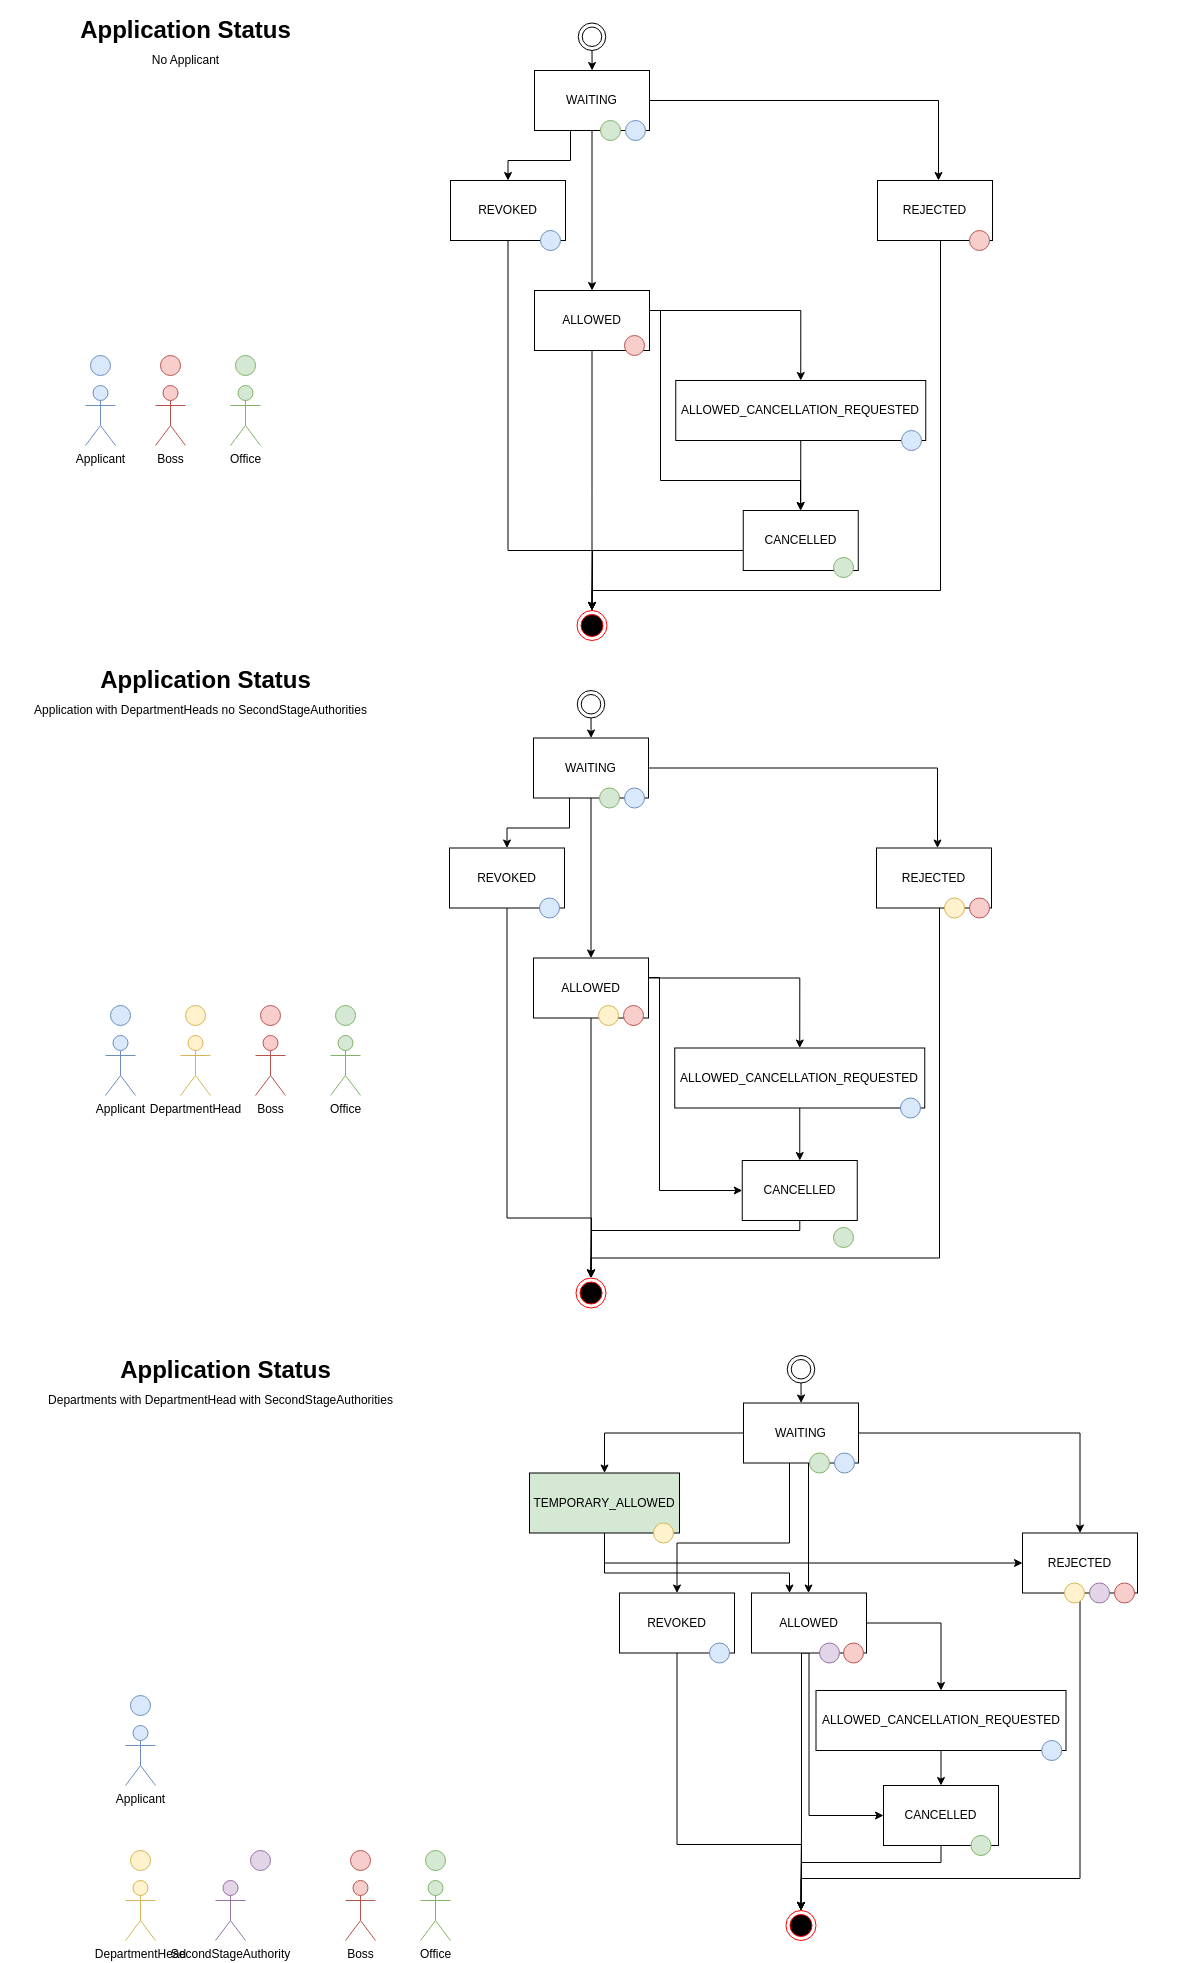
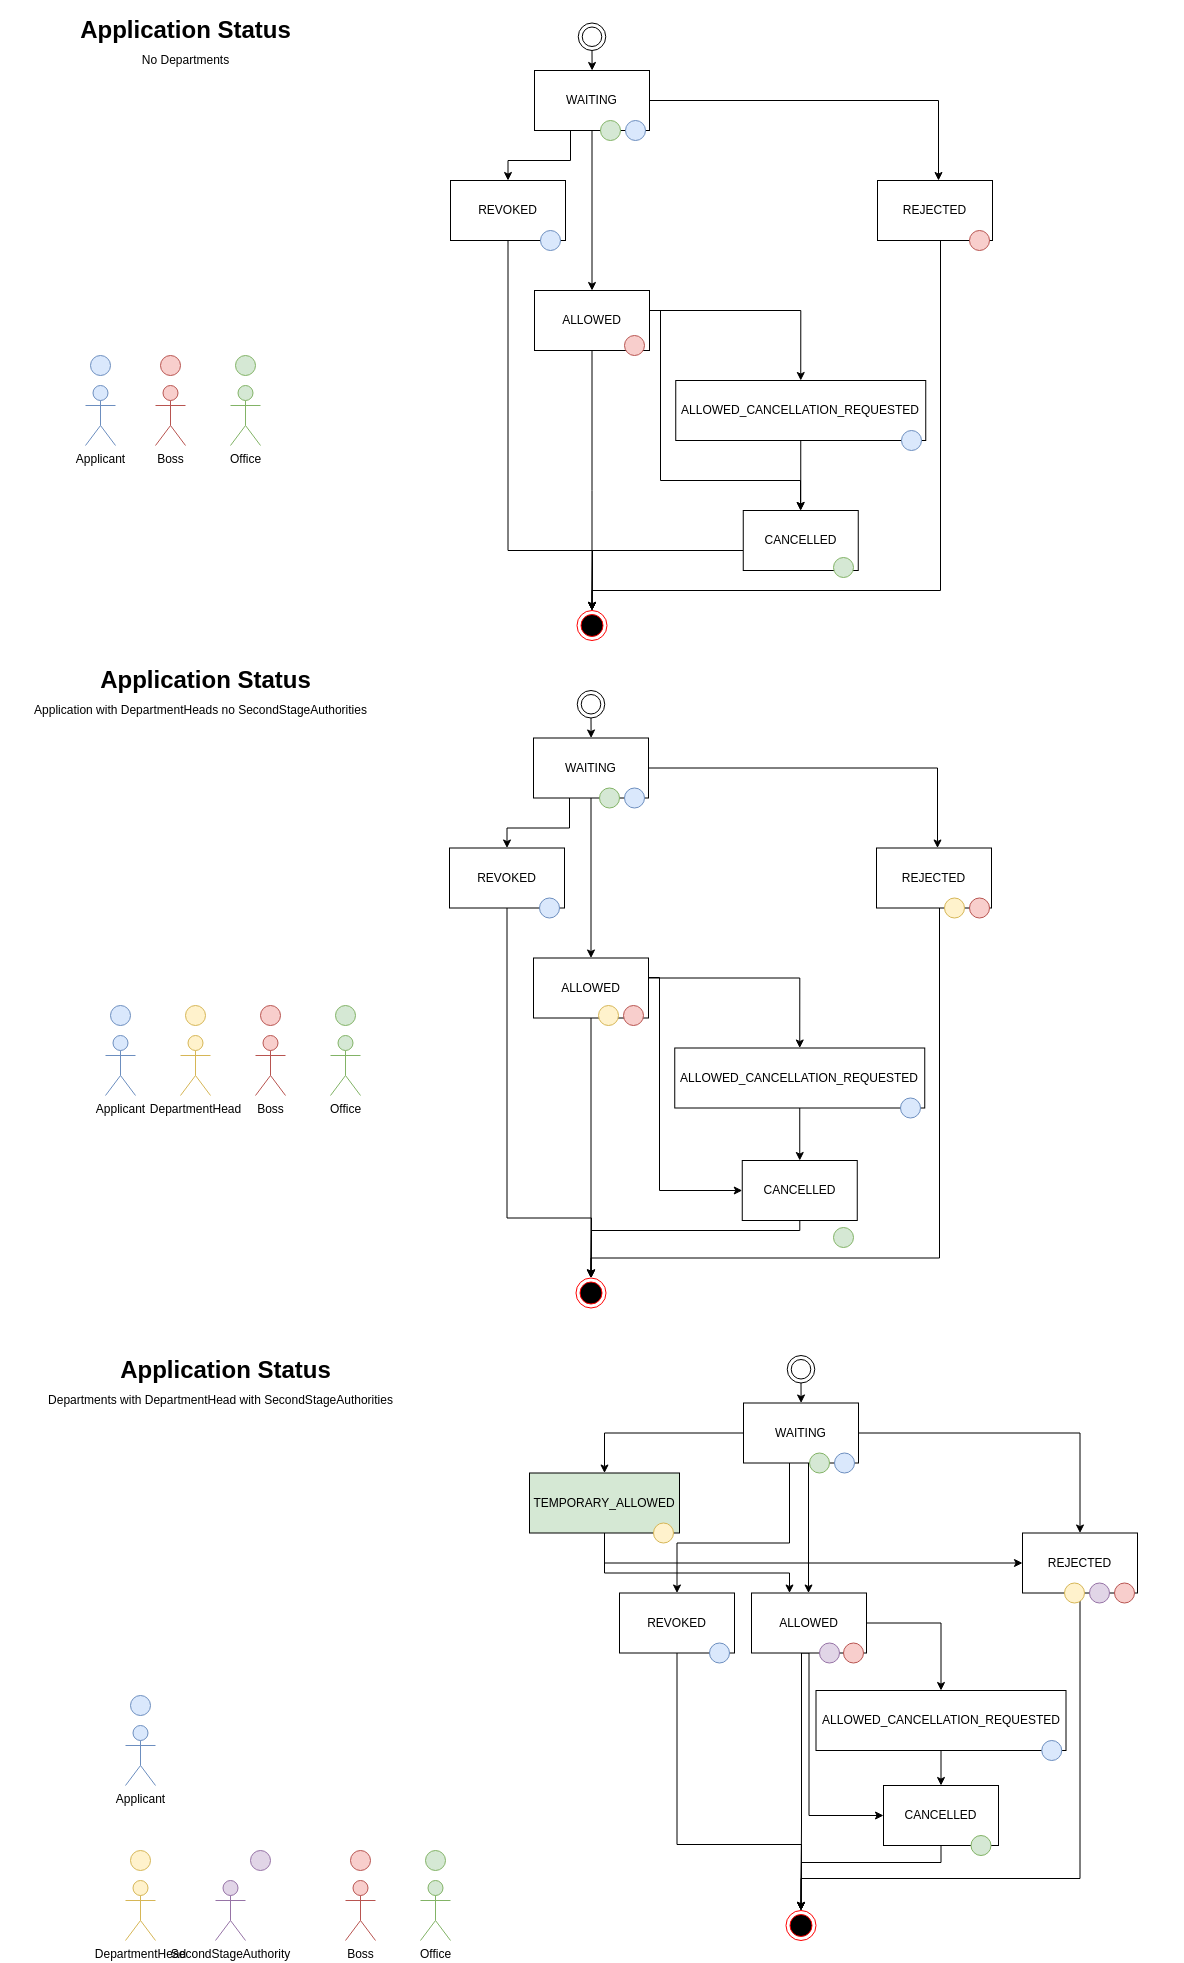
node "No Applicant": label "No Applicant" -> "No Departments"
